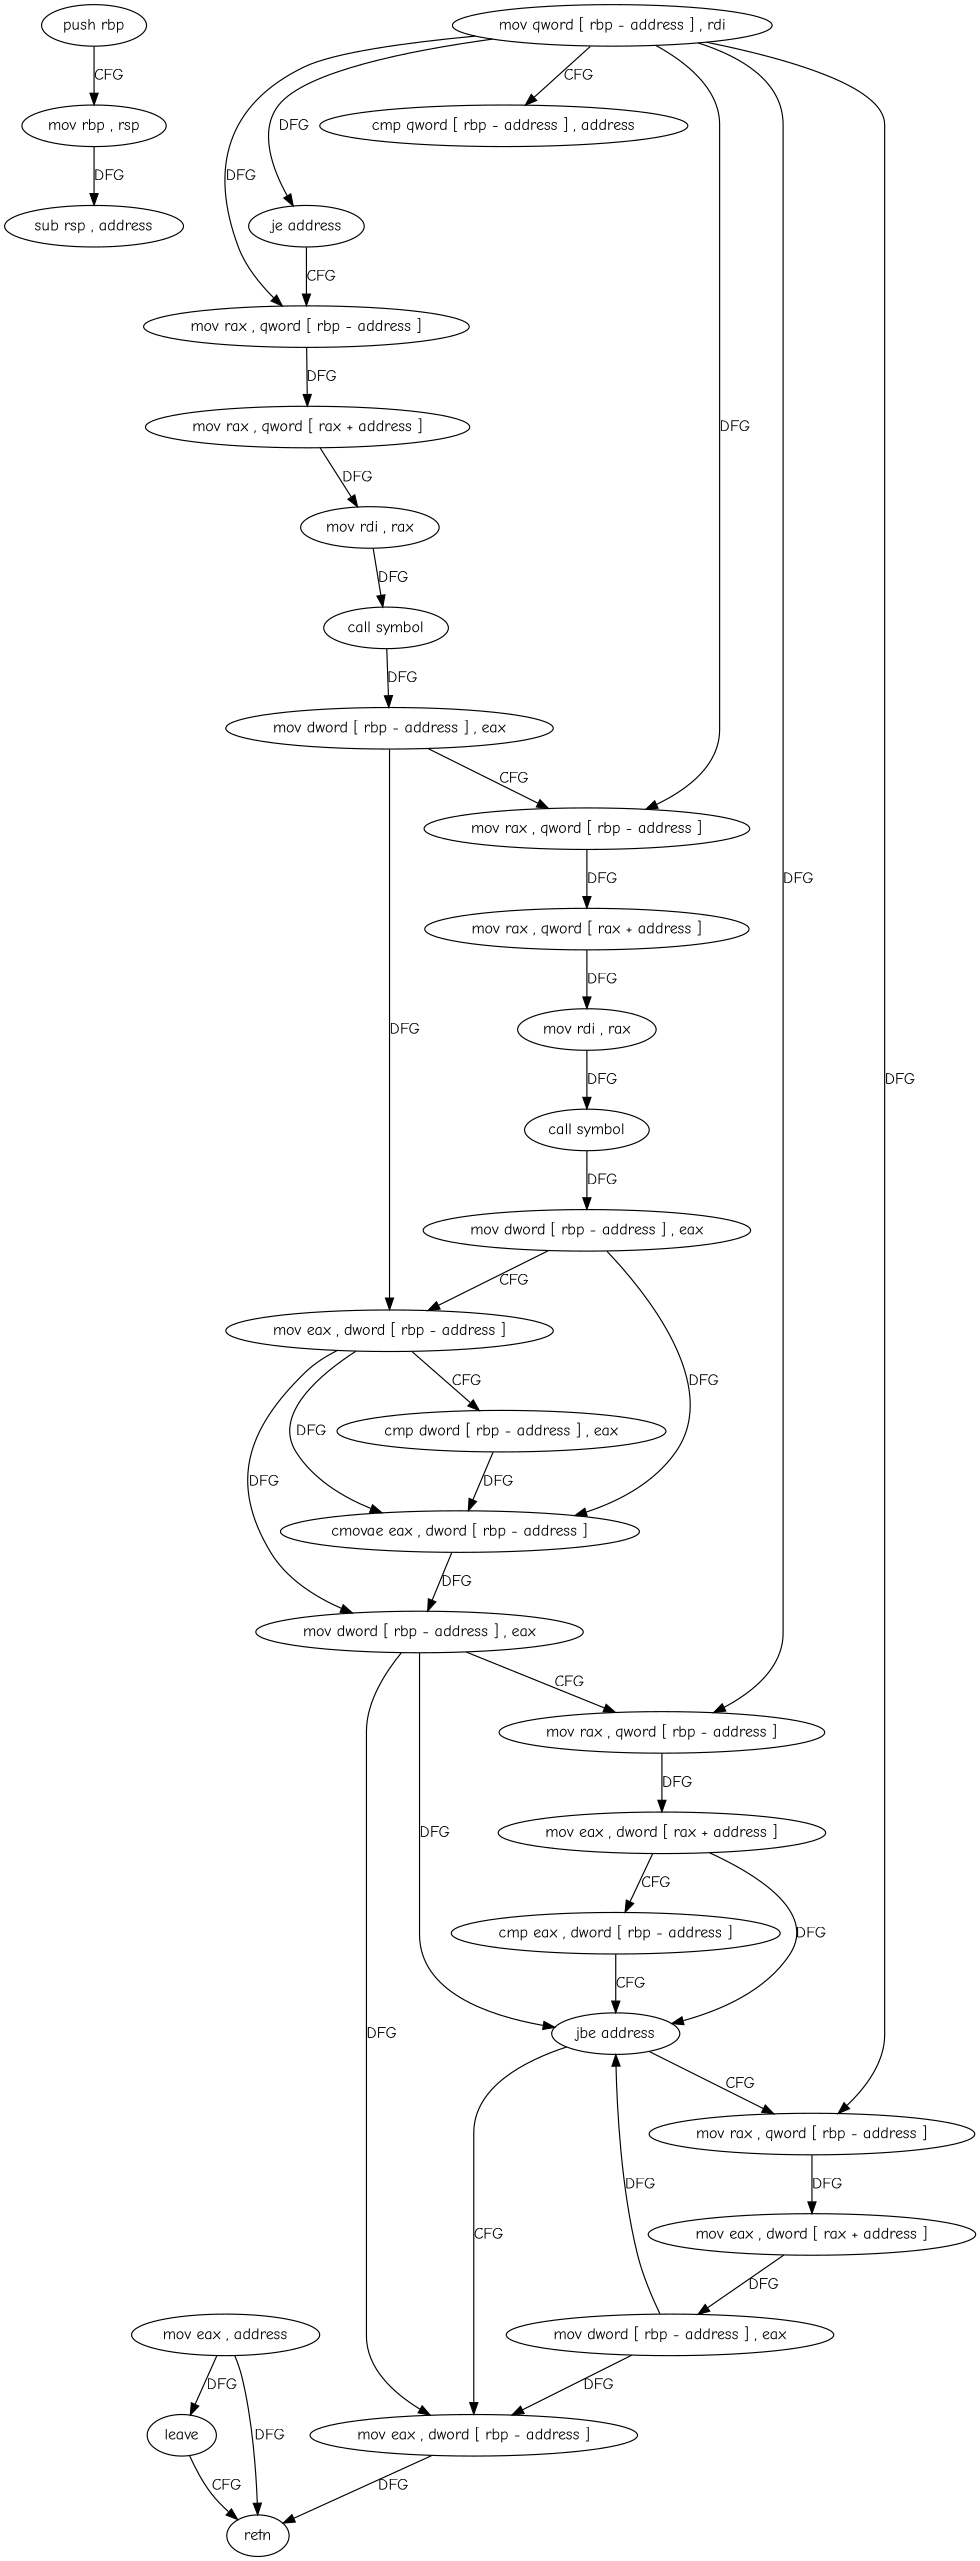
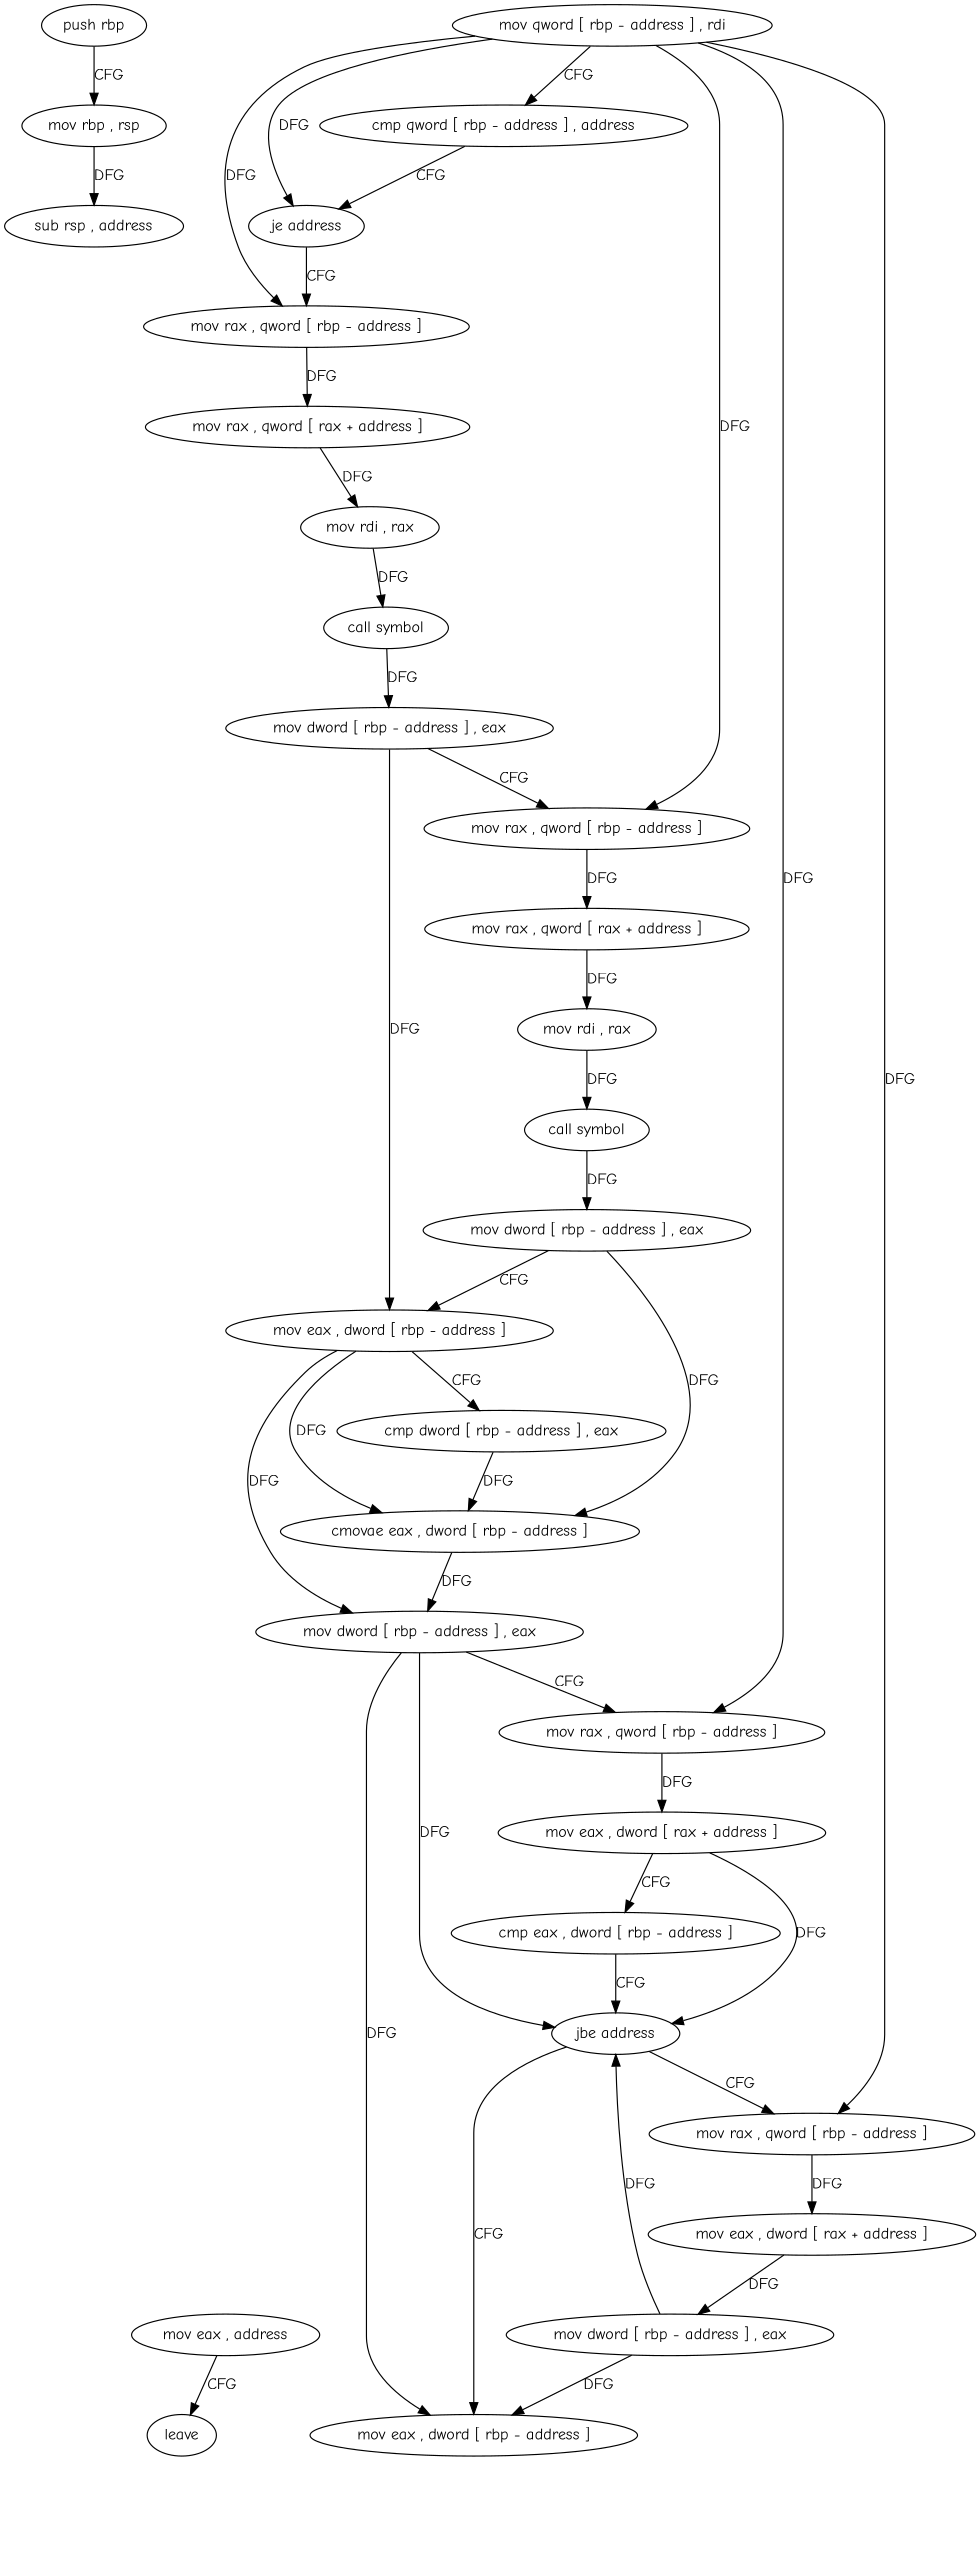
edge "cmp qword [ rbp - address ] , address" -> "je address": added, label "CFG"
edge "mov eax , address" -> "leave": label "DFG" -> "CFG"
node "retn": removed
